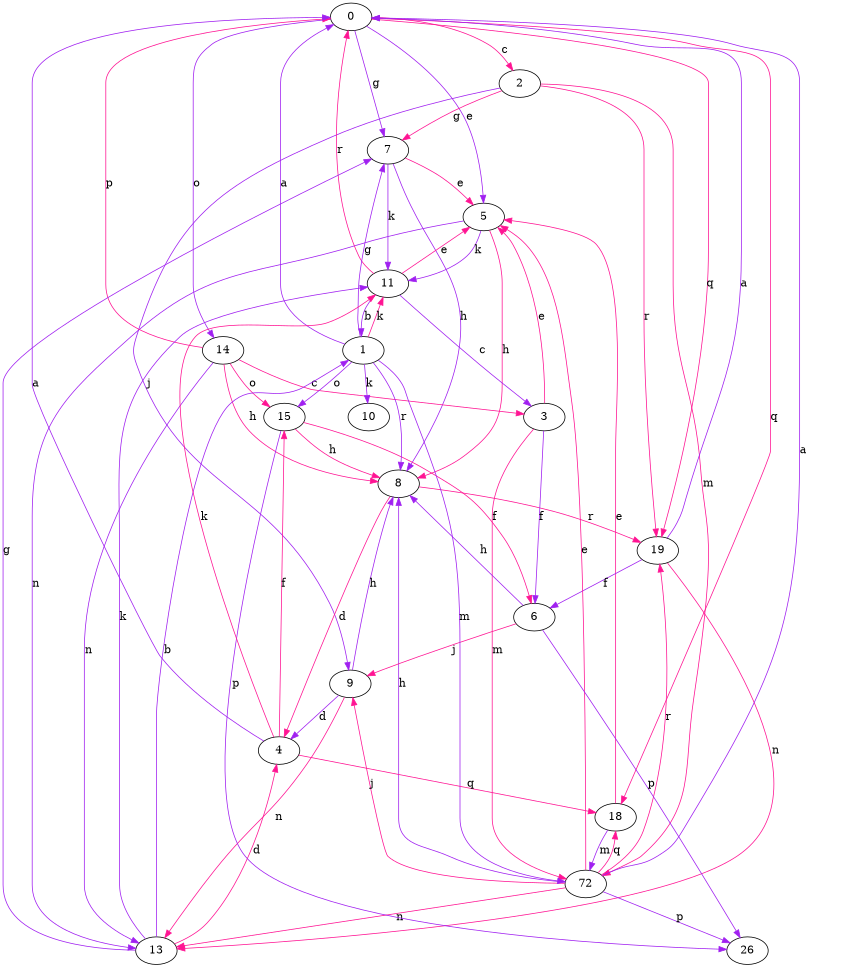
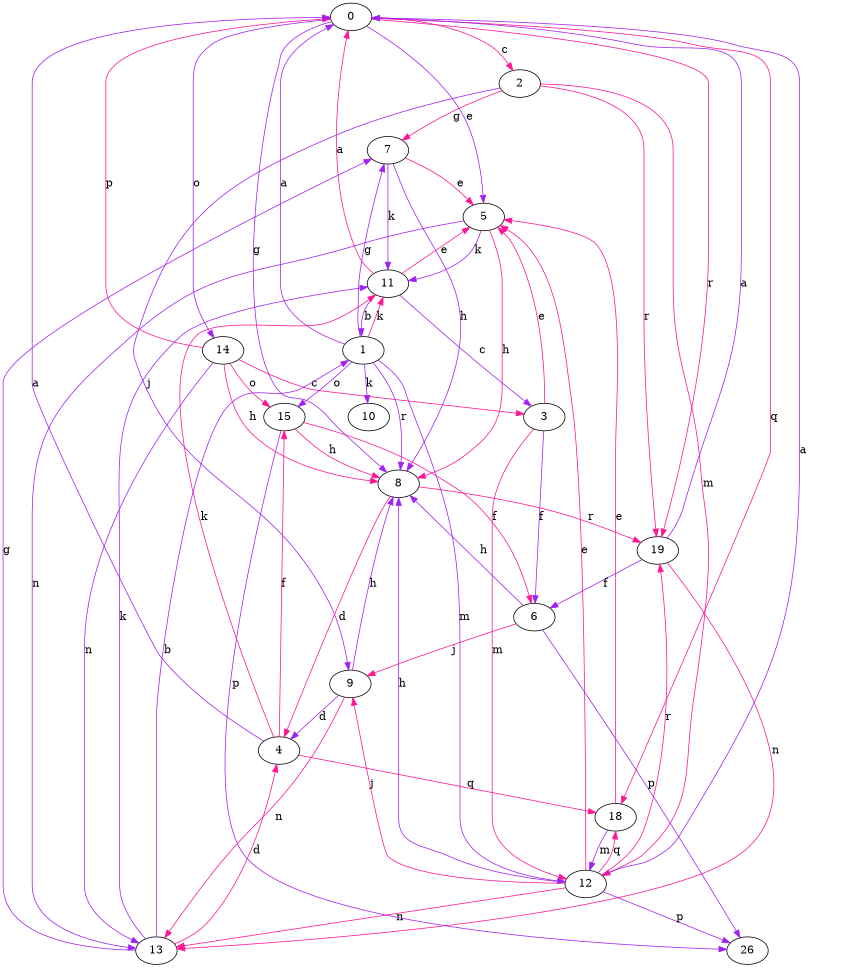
edge "0" -> "7": now "0" -> "8"
edge "11" -> "0": label "r" -> "a"
edge "0" -> "19": label "q" -> "r"
node "72": label "72" -> "12"
